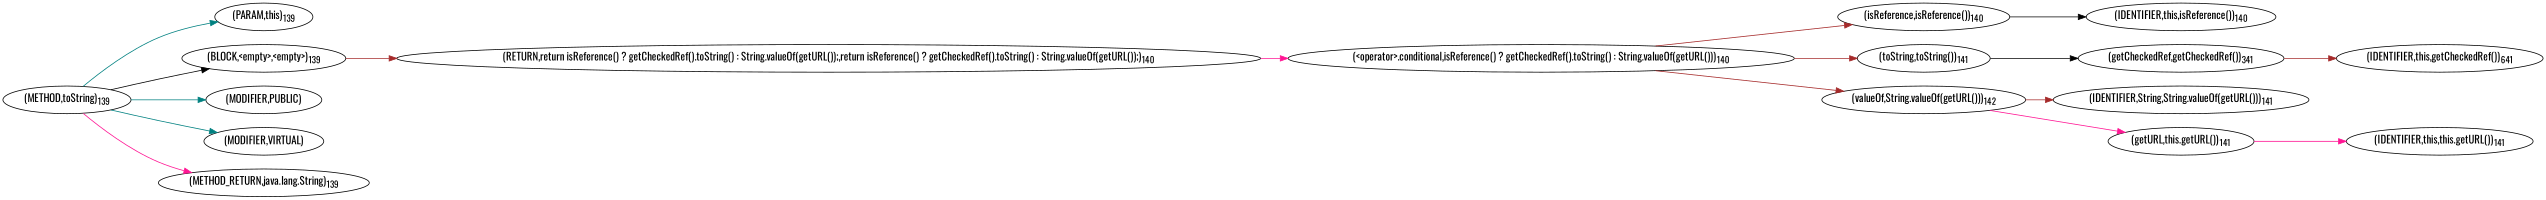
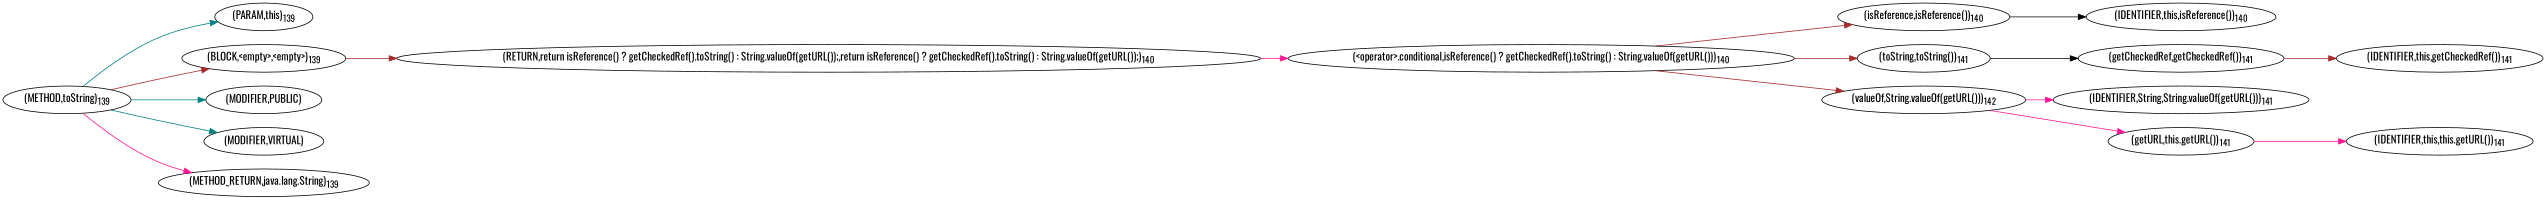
node "(getCheckedRef,getCheckedRef())": text "341" -> "141"
node "(IDENTIFIER,this,getCheckedRef())": text "641" -> "141"
edge "(METHOD,toString)" -> "(BLOCK,<empty>,<empty>)": color black -> brown
edge "(valueOf,String.valueOf(getURL()))" -> "(IDENTIFIER,String,String.valueOf(getURL()))": color brown -> deeppink
